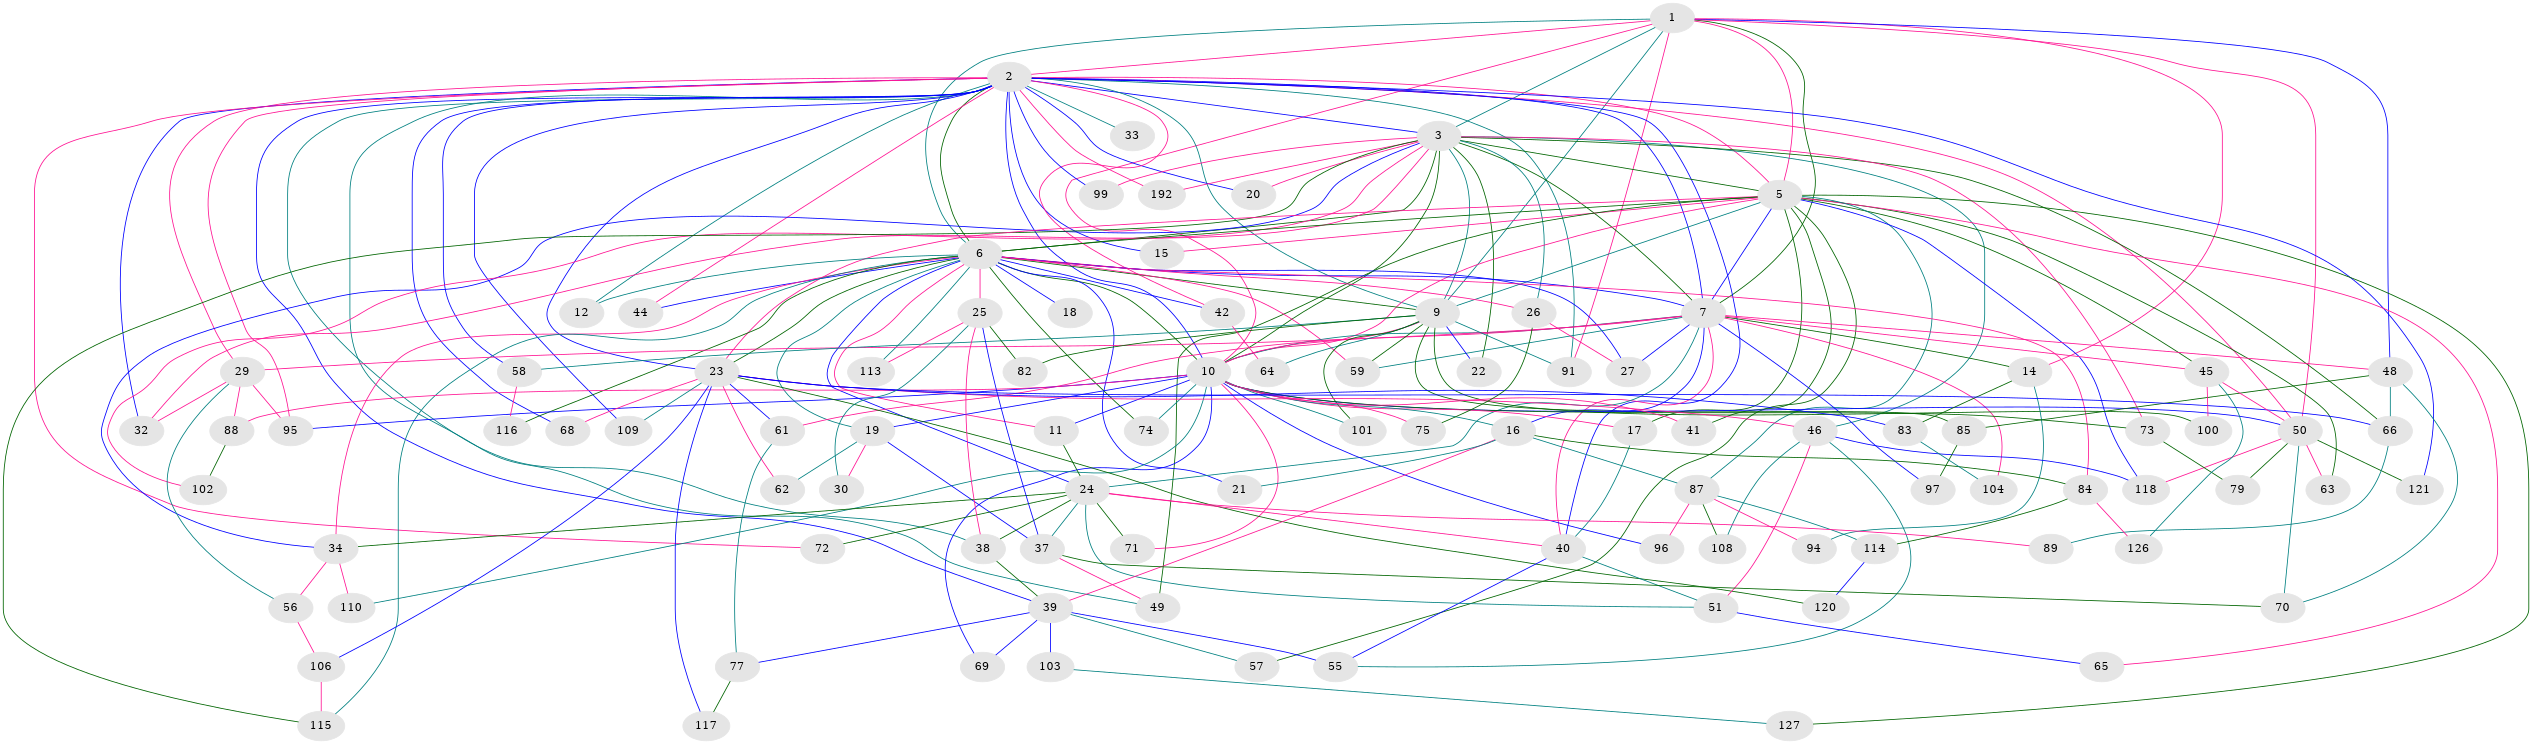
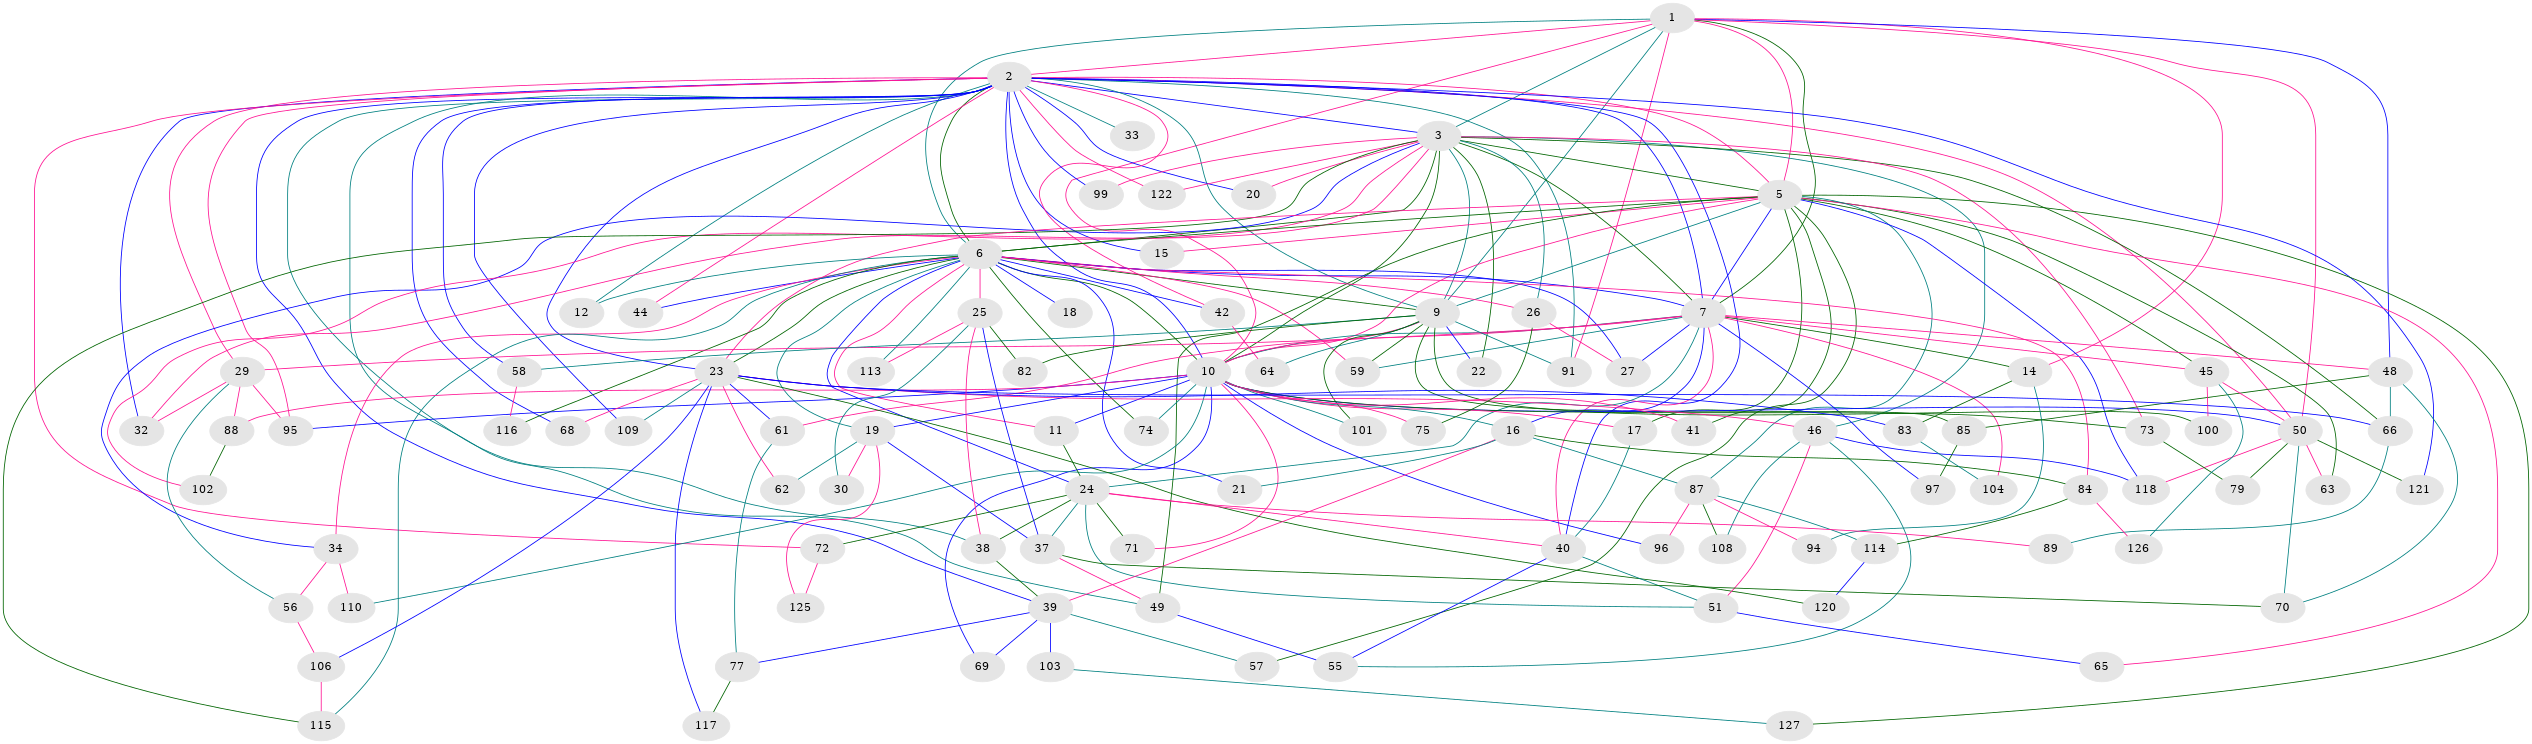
node "192": label "192" -> "122"
edge "24" -- "34": removed
node "125": added
edge "39" -- "55": now "49" -- "55"
